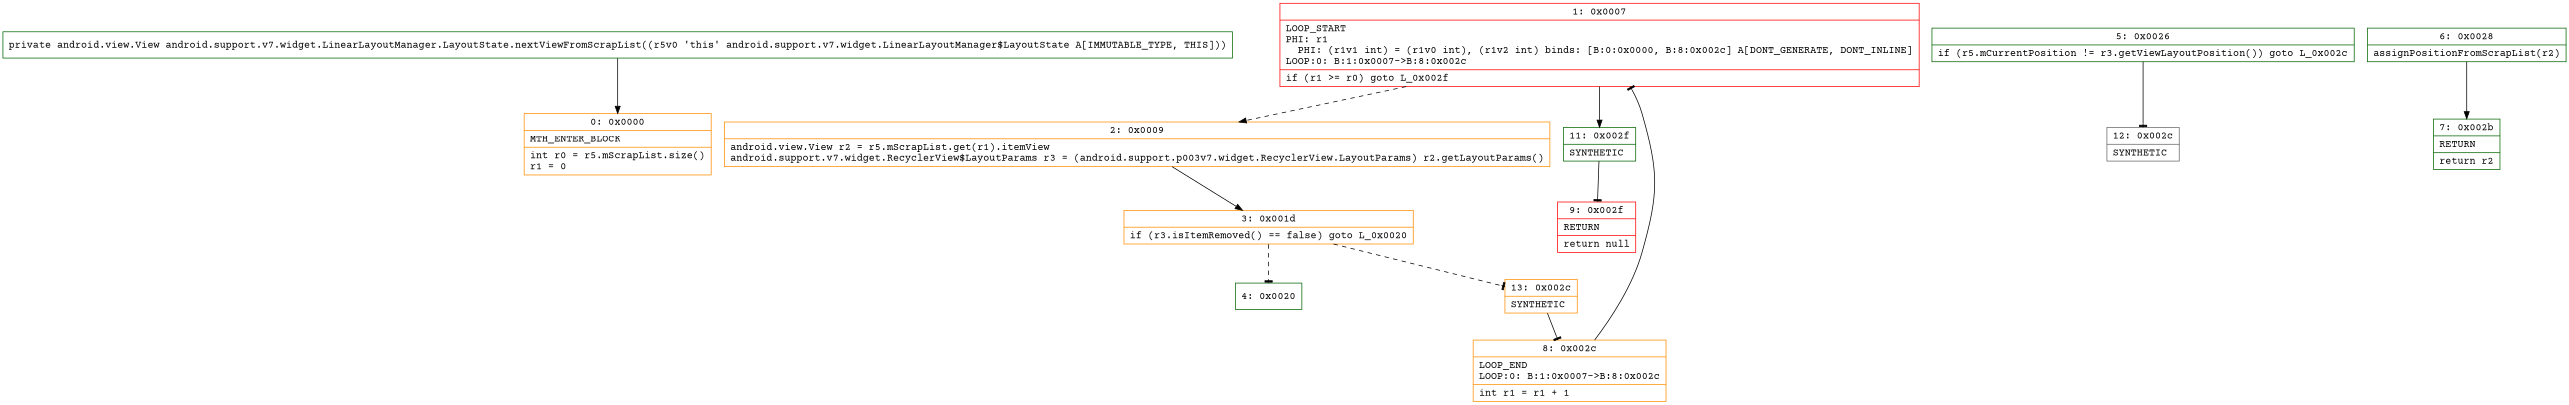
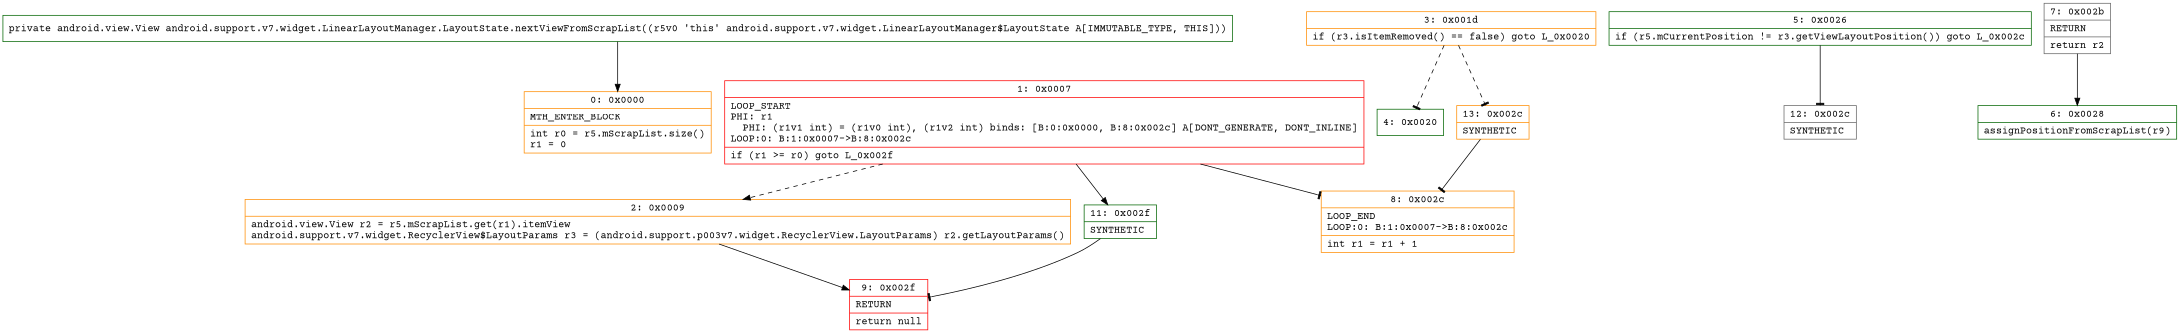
node "6: 0x0028": text "assignPositionFromScrapList(r2)" -> "assignPositionFromScrapList(r9)"
edge "6: 0x0028" -> "7: 0x002b": reversed
node "7: 0x002b": color darkgreen -> gray40
edge "2: 0x0009" -> "3: 0x001d": now "2: 0x0009" -> "9: 0x002f"
edge "8: 0x002c" -> "1: 0x0007": reversed
